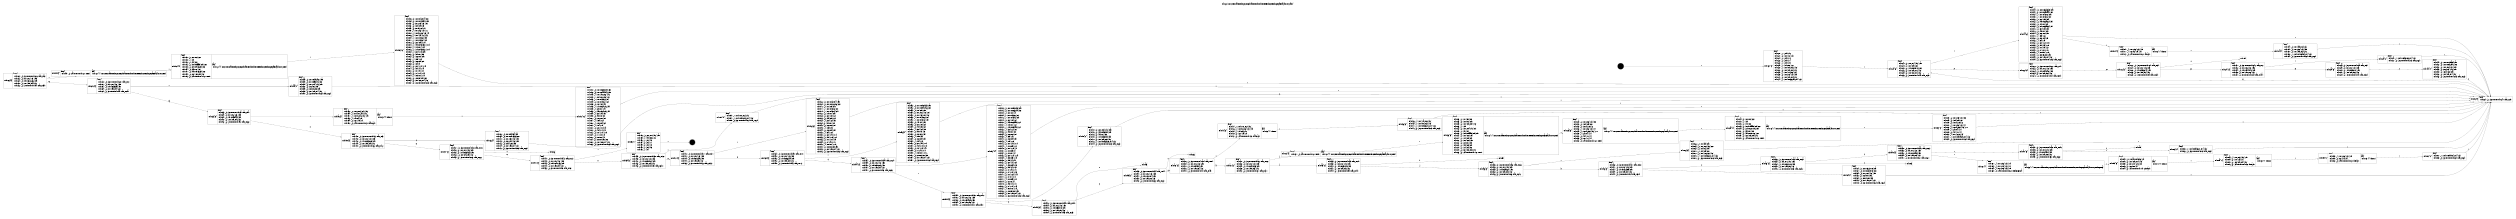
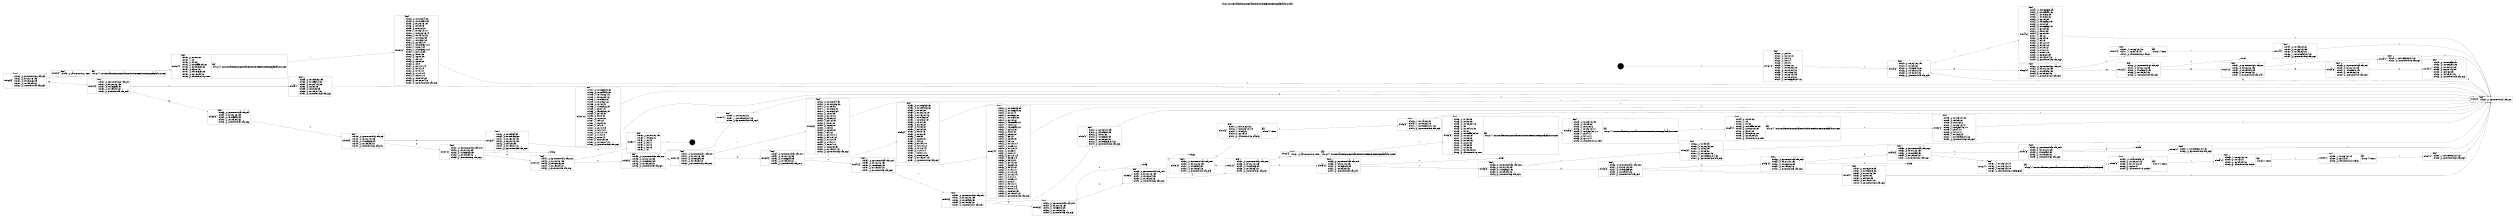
edge "0x401b4a [88]" -> "0x401b0d [13]": now "0x401862 [22]" -> "0x401b0d [13]"
node "0x401ba2 [31]": removed
edge "0x4019ef [25]" -> "0x401a08 [25]": now "0x4019ef [25]" -> "0x401a21 [25]"
